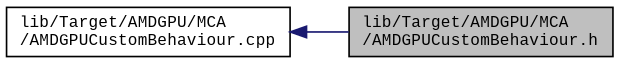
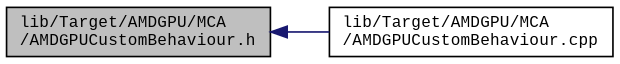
edge "lib/Target/AMDGPU/MCA /AMDGPUCustomBehaviour.h" -> "lib/Target/AMDGPU/MCA /AMDGPUCustomBehaviour.cpp": reversed
